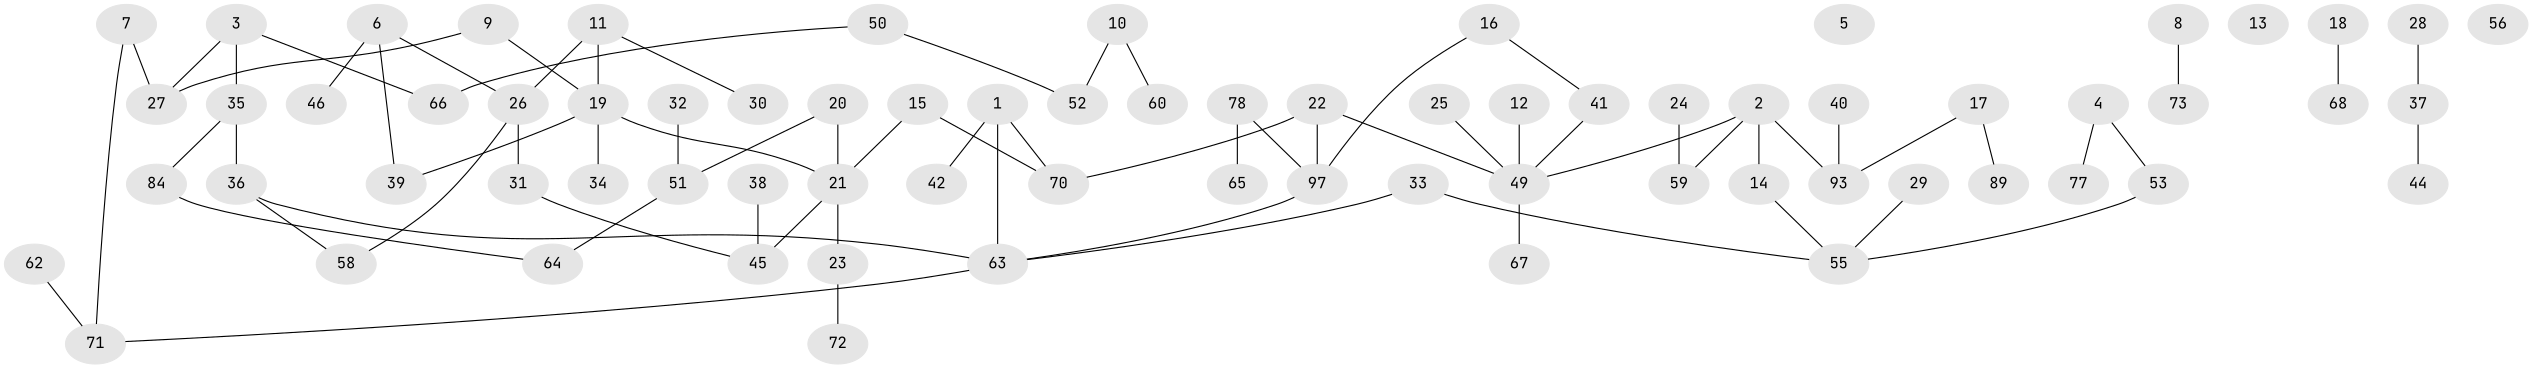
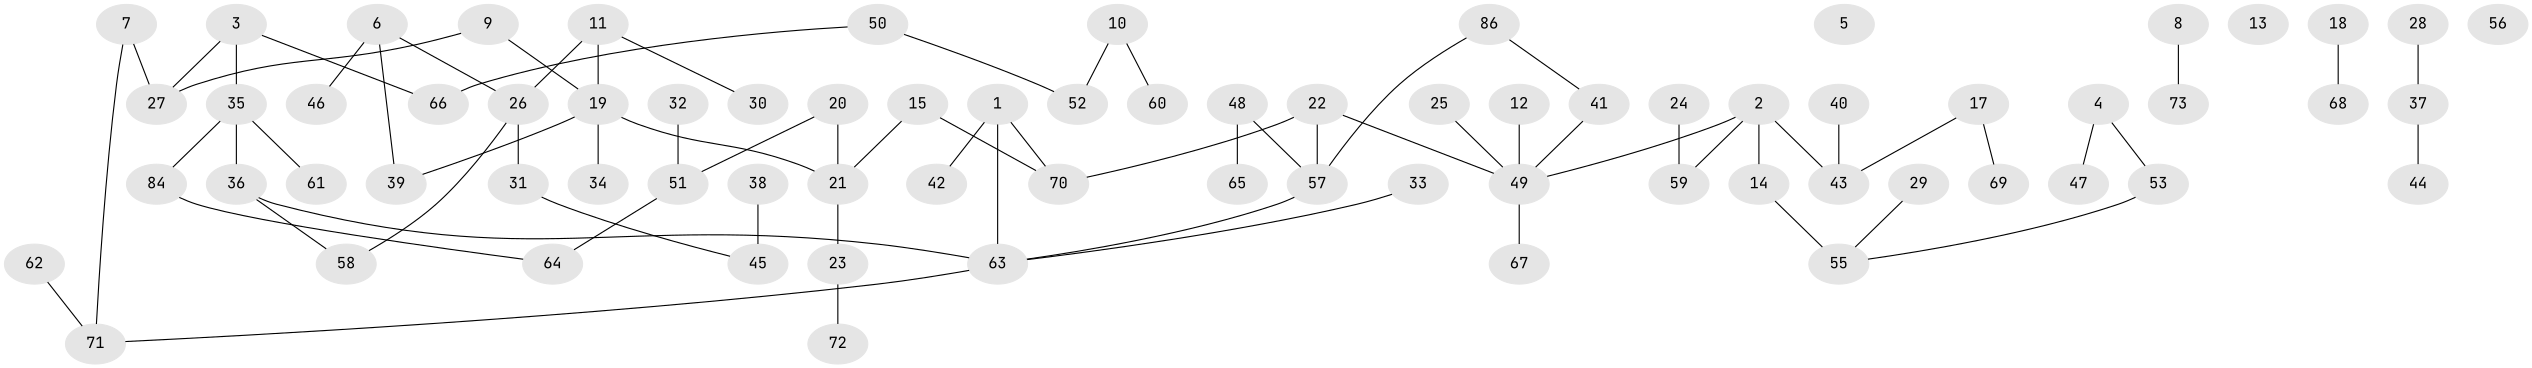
node "16": label "16" -> "86"
node "78": label "78" -> "48"
node "61": added
node "97": label "97" -> "57"
node "93": label "93" -> "43"
node "89": label "89" -> "69"
node "77": label "77" -> "47"
edge "21" -- "45": removed
edge "33" -- "55": removed
